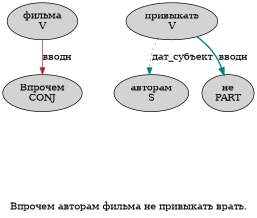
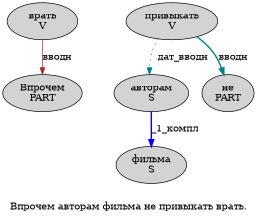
node "фильма V": label "фильма V" -> "врать V"
edge "привыкать V" -> "авторам S": label "дат_субъект" -> "дат_вводн"
node "Впрочем CONJ": label "Впрочем CONJ" -> "Впрочем PART"
node "фильма S": added
